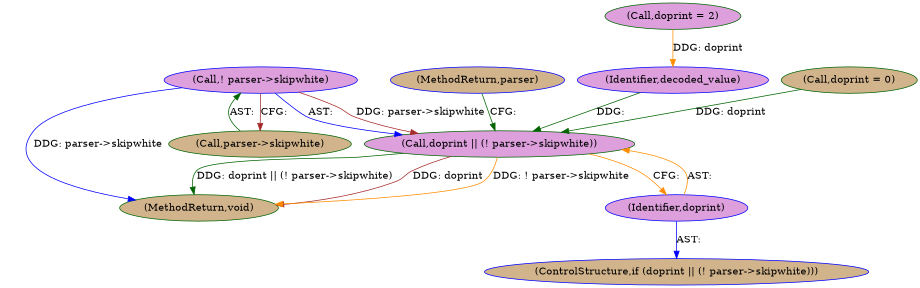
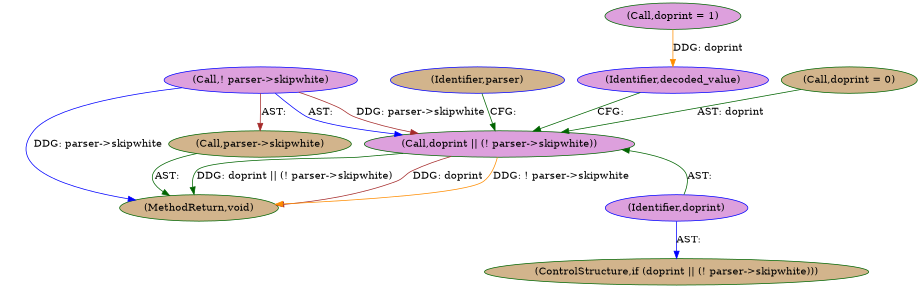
node "(Call,doprint = 2)": label "(Call,doprint = 2)" -> "(Call,doprint = 1)"
node "(MethodReturn,parser)": label "(MethodReturn,parser)" -> "(Identifier,parser)"
edge "(Call,! parser->skipwhite)" -> "(Call,parser->skipwhite)": label "CFG: " -> "AST: "
edge "(Identifier,decoded_value)" -> "(Call,doprint || (! parser->skipwhite))": label "DDG: " -> "CFG: "
edge "(Call,doprint = 0)" -> "(Call,doprint || (! parser->skipwhite))": label "DDG: doprint" -> "AST: doprint"
edge "(Call,parser->skipwhite)" -> "(Call,! parser->skipwhite)": now "(Call,parser->skipwhite)" -> "(MethodReturn,void)"
edge "(Identifier,doprint)" -> "(Call,doprint || (! parser->skipwhite))": color darkorange -> darkgreen
edge "(Call,doprint || (! parser->skipwhite))" -> "(Identifier,doprint)": removed, label "CFG:"
node "(ControlStructure,if (doprint || (! parser->skipwhite)))": color blue -> darkgreen
